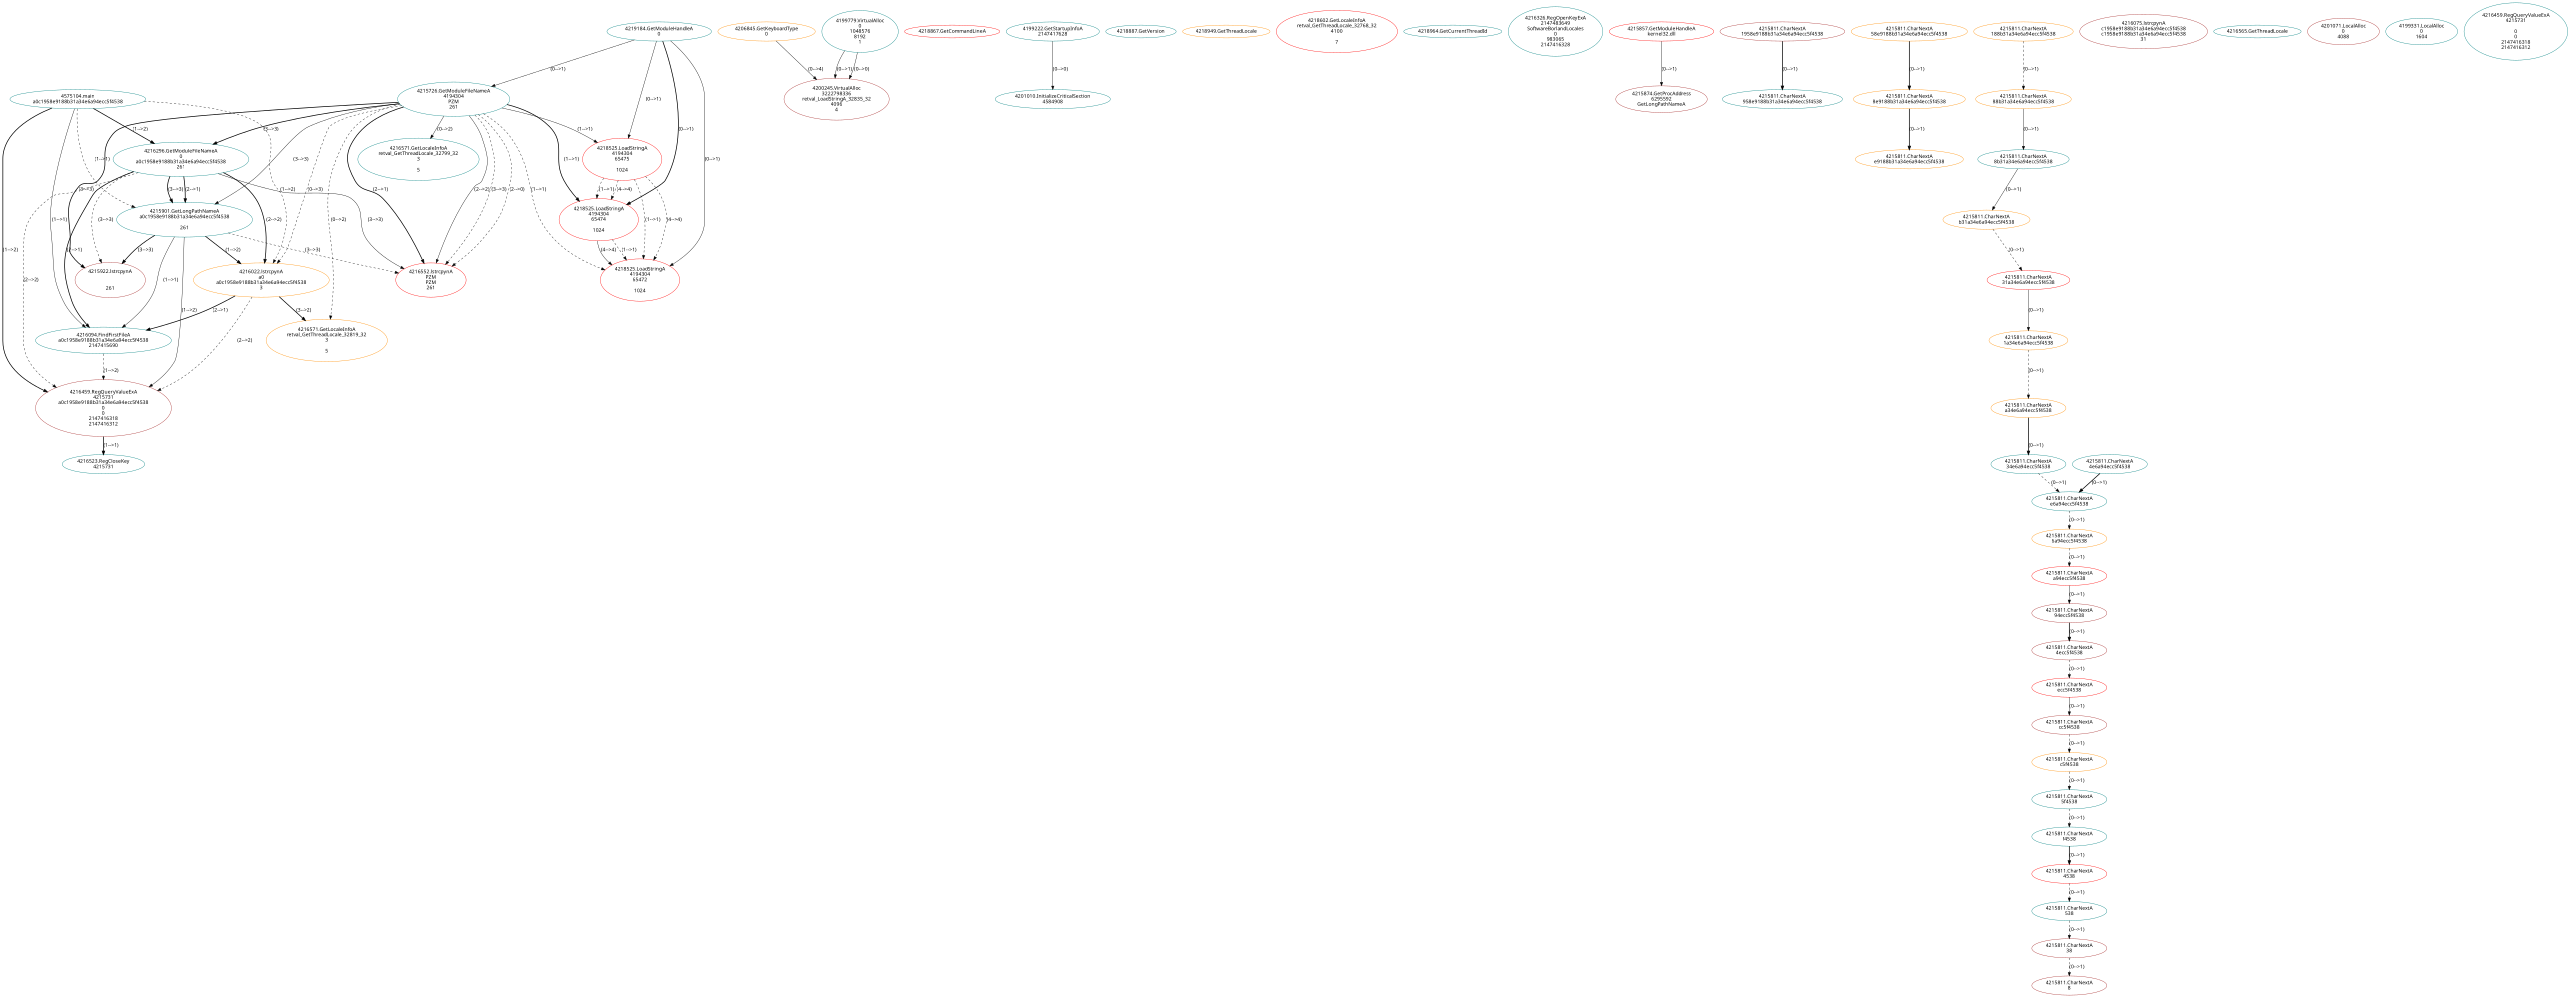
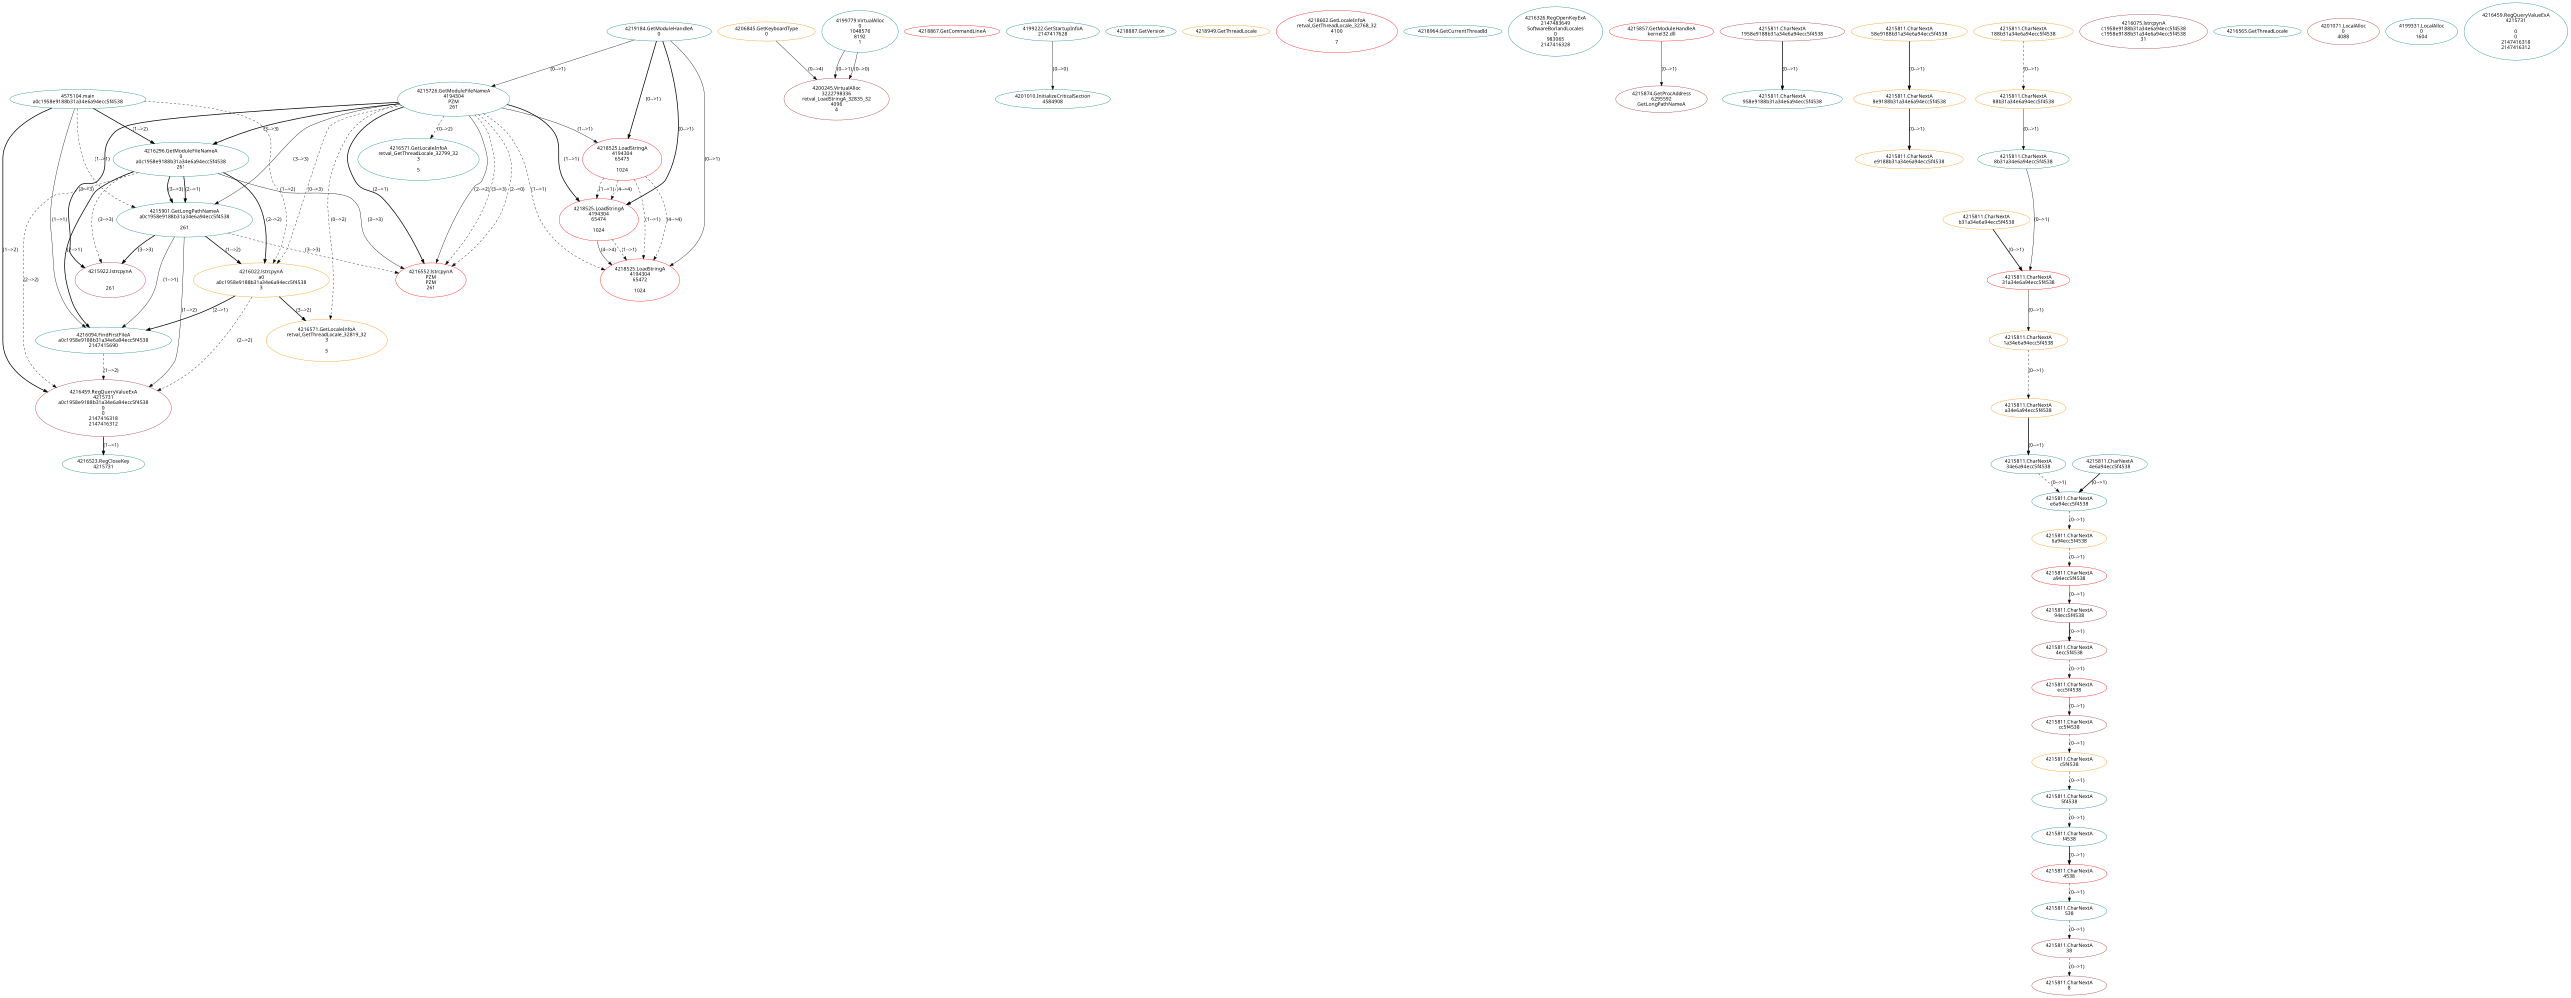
edge "4219184.GetModuleHandleA 0" -> "4218525.LoadStringA 4194304 65475 1024": style solid -> bold
edge "4215726.GetModuleFileNameA 4194304 PZM 261" -> "4216571.GetLocaleInfoA retval_GetThreadLocale_32799_32 3 5": style solid -> dashed
edge "4215811.CharNextA 8b31a34e6a94ecc5f4538" -> "4215811.CharNextA b31a34e6a94ecc5f4538": now "4215811.CharNextA 8b31a34e6a94ecc5f4538" -> "4215811.CharNextA 31a34e6a94ecc5f4538"
edge "4215811.CharNextA b31a34e6a94ecc5f4538" -> "4215811.CharNextA 31a34e6a94ecc5f4538": style dashed -> bold
